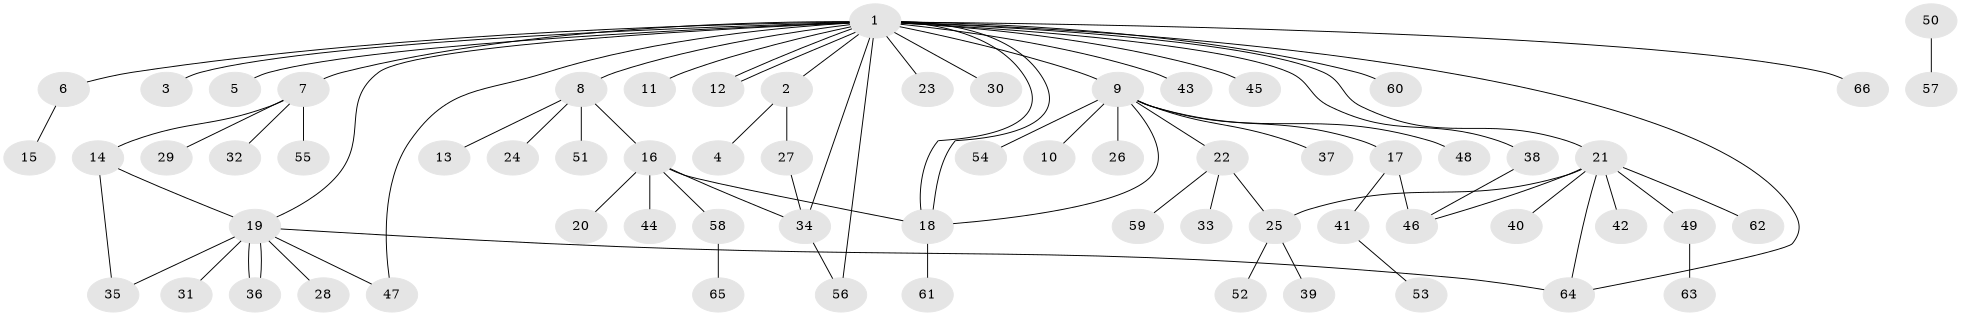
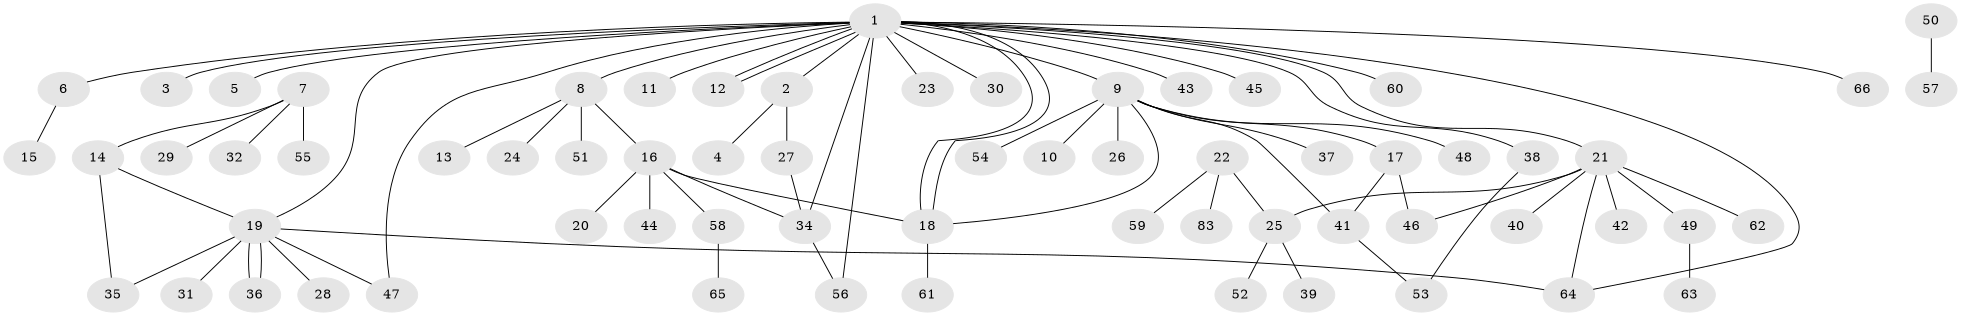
edge "1" -- "7": removed
edge "9" -- "22": now "9" -- "41"
edge "38" -- "46": now "38" -- "53"
node "33": label "33" -> "83"
